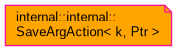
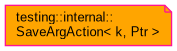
node "internal::internal:: SaveArgAction< k, Ptr >": label "internal::internal:: SaveArgAction< k, Ptr >" -> "testing::internal:: SaveArgAction< k, Ptr >"
